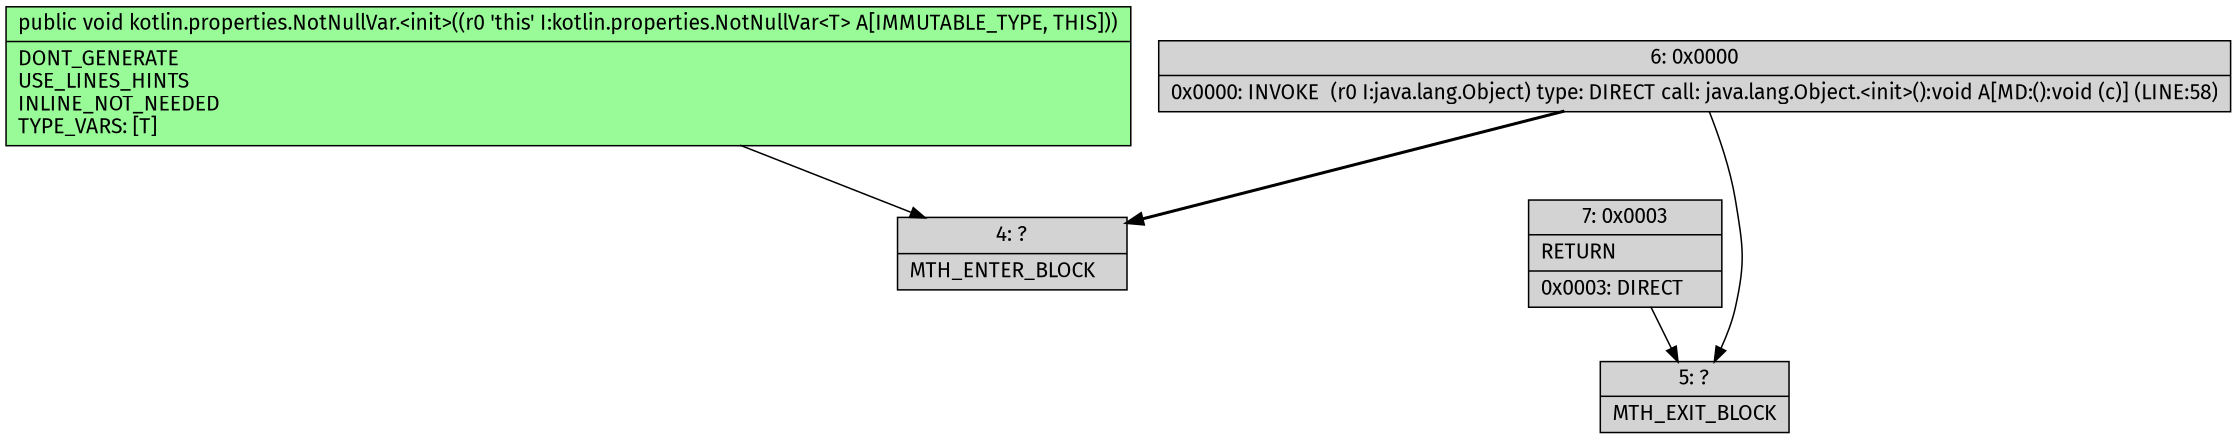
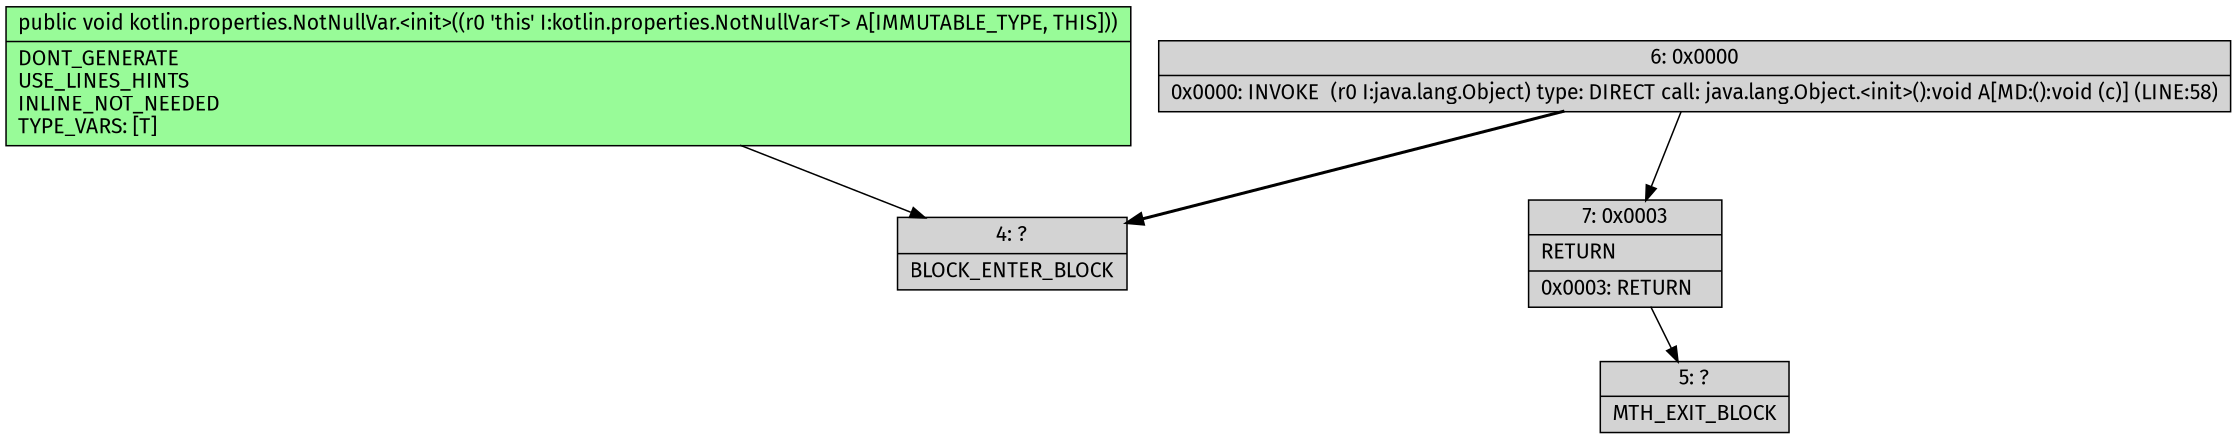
edge "6: 0x0000" -> "5: ?": now "6: 0x0000" -> "7: 0x0003"
node "4: ?": text "MTH_ENTER_BLOCK" -> "BLOCK_ENTER_BLOCK"
node "7: 0x0003": text "0x0003: DIRECT" -> "0x0003: RETURN"
